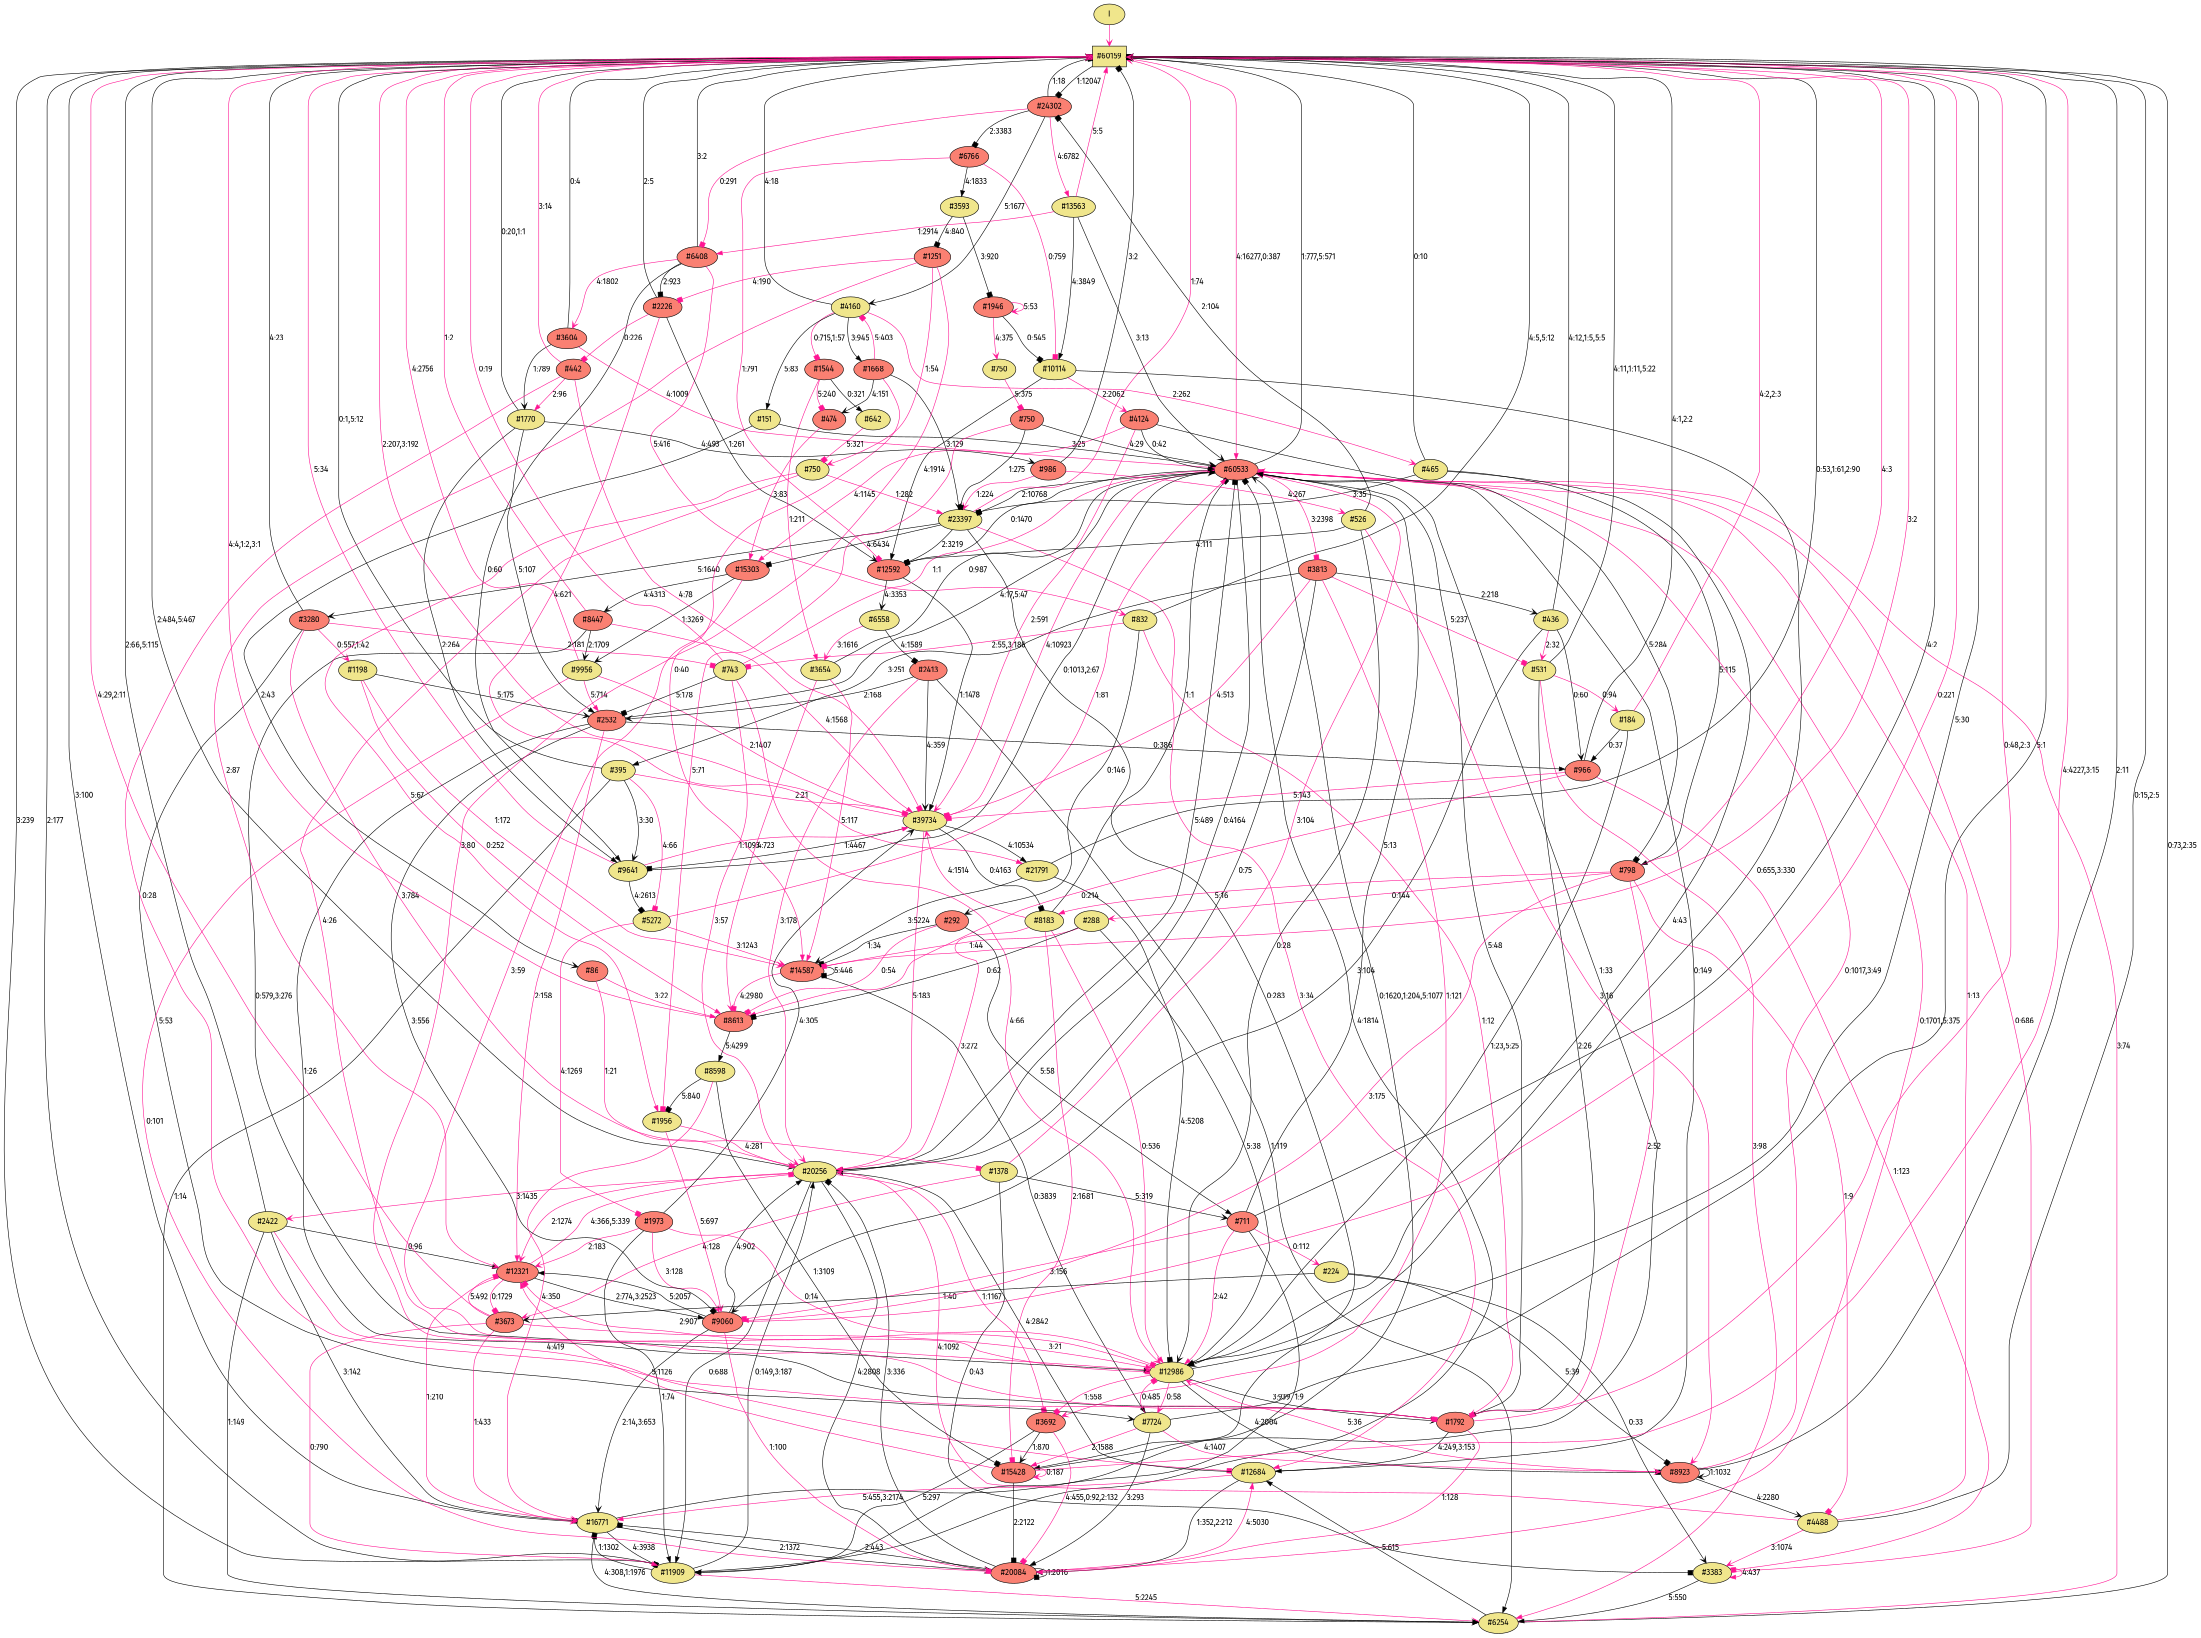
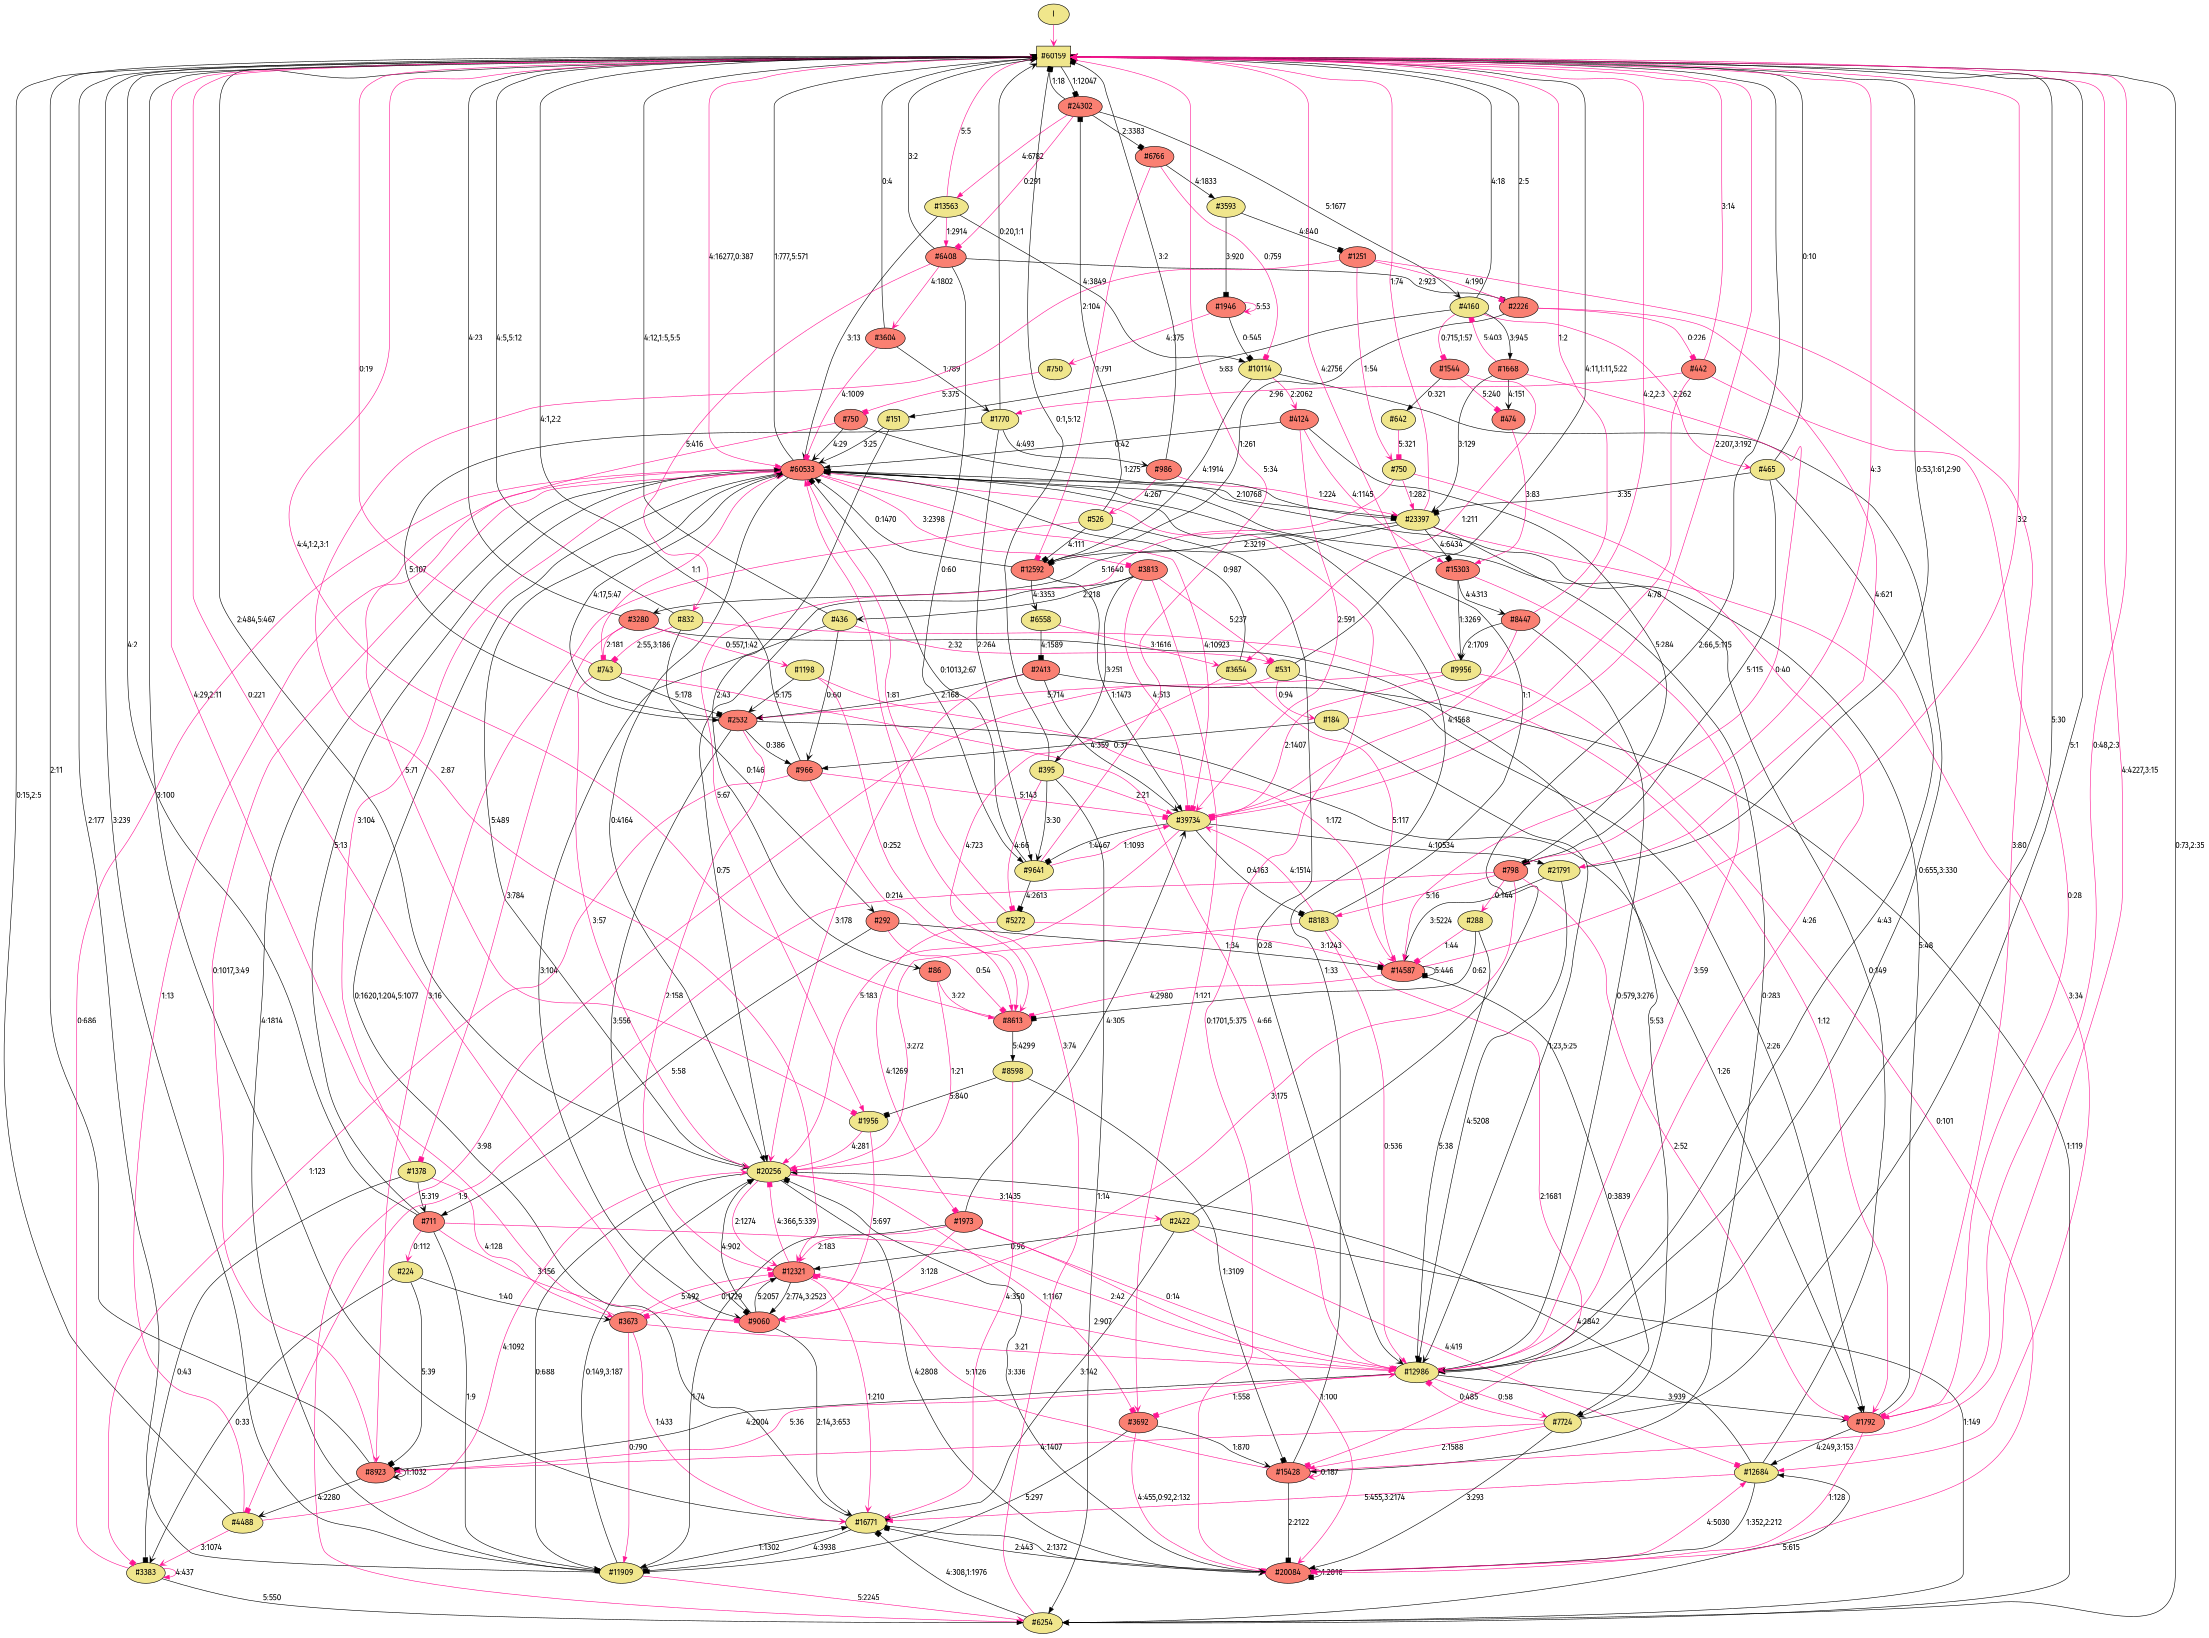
edge "#12592" -> "#39734": label "1:1478" -> "1:1473"
edge "#9060" -> "#20084": now "#1973" -> "#20084"
